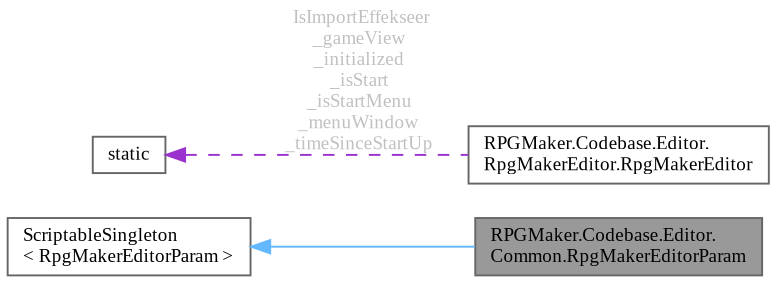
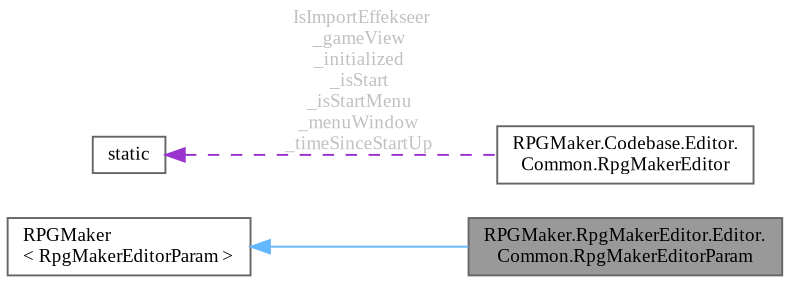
node "RPGMaker.Codebase.Editor. RpgMakerEditor.RpgMakerEditor": label "RPGMaker.Codebase.Editor. RpgMakerEditor.RpgMakerEditor" -> "RPGMaker.Codebase.Editor. Common.RpgMakerEditor"
node "ScriptableSingleton < RpgMakerEditorParam >": label "ScriptableSingleton < RpgMakerEditorParam >" -> "RPGMaker < RpgMakerEditorParam >"
node "RPGMaker.Codebase.Editor. Common.RpgMakerEditorParam": label "RPGMaker.Codebase.Editor. Common.RpgMakerEditorParam" -> "RPGMaker.RpgMakerEditor.Editor. Common.RpgMakerEditorParam"
